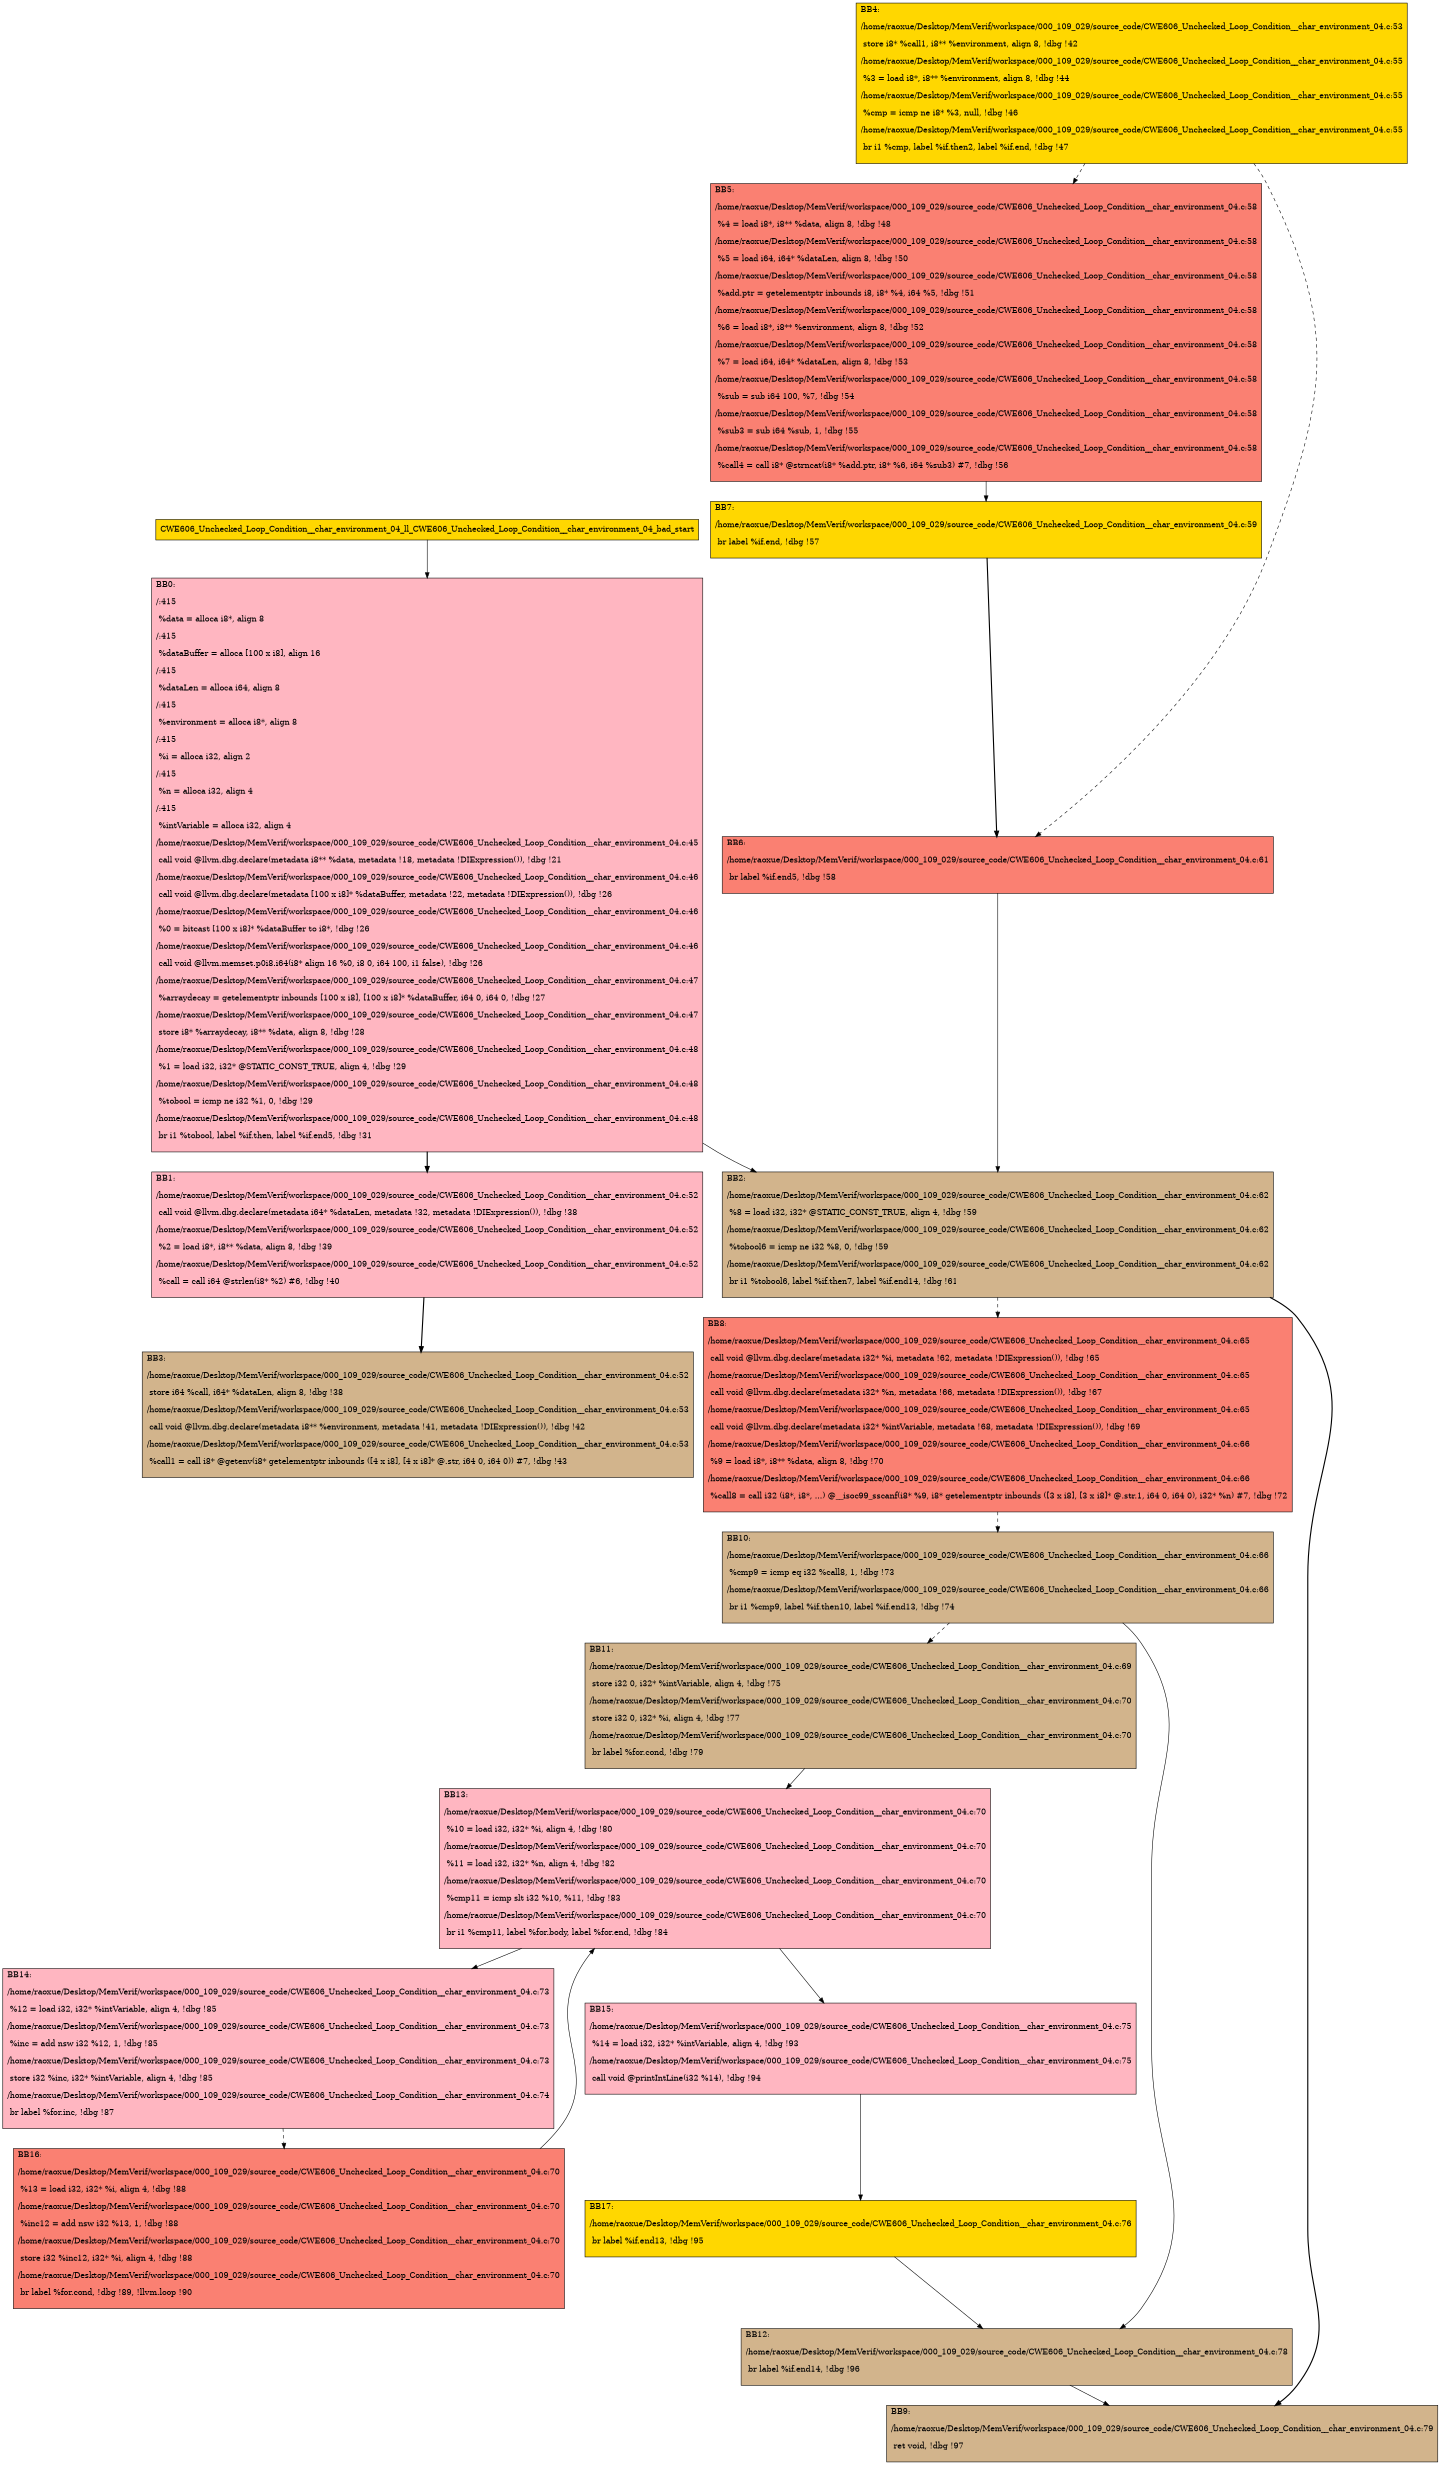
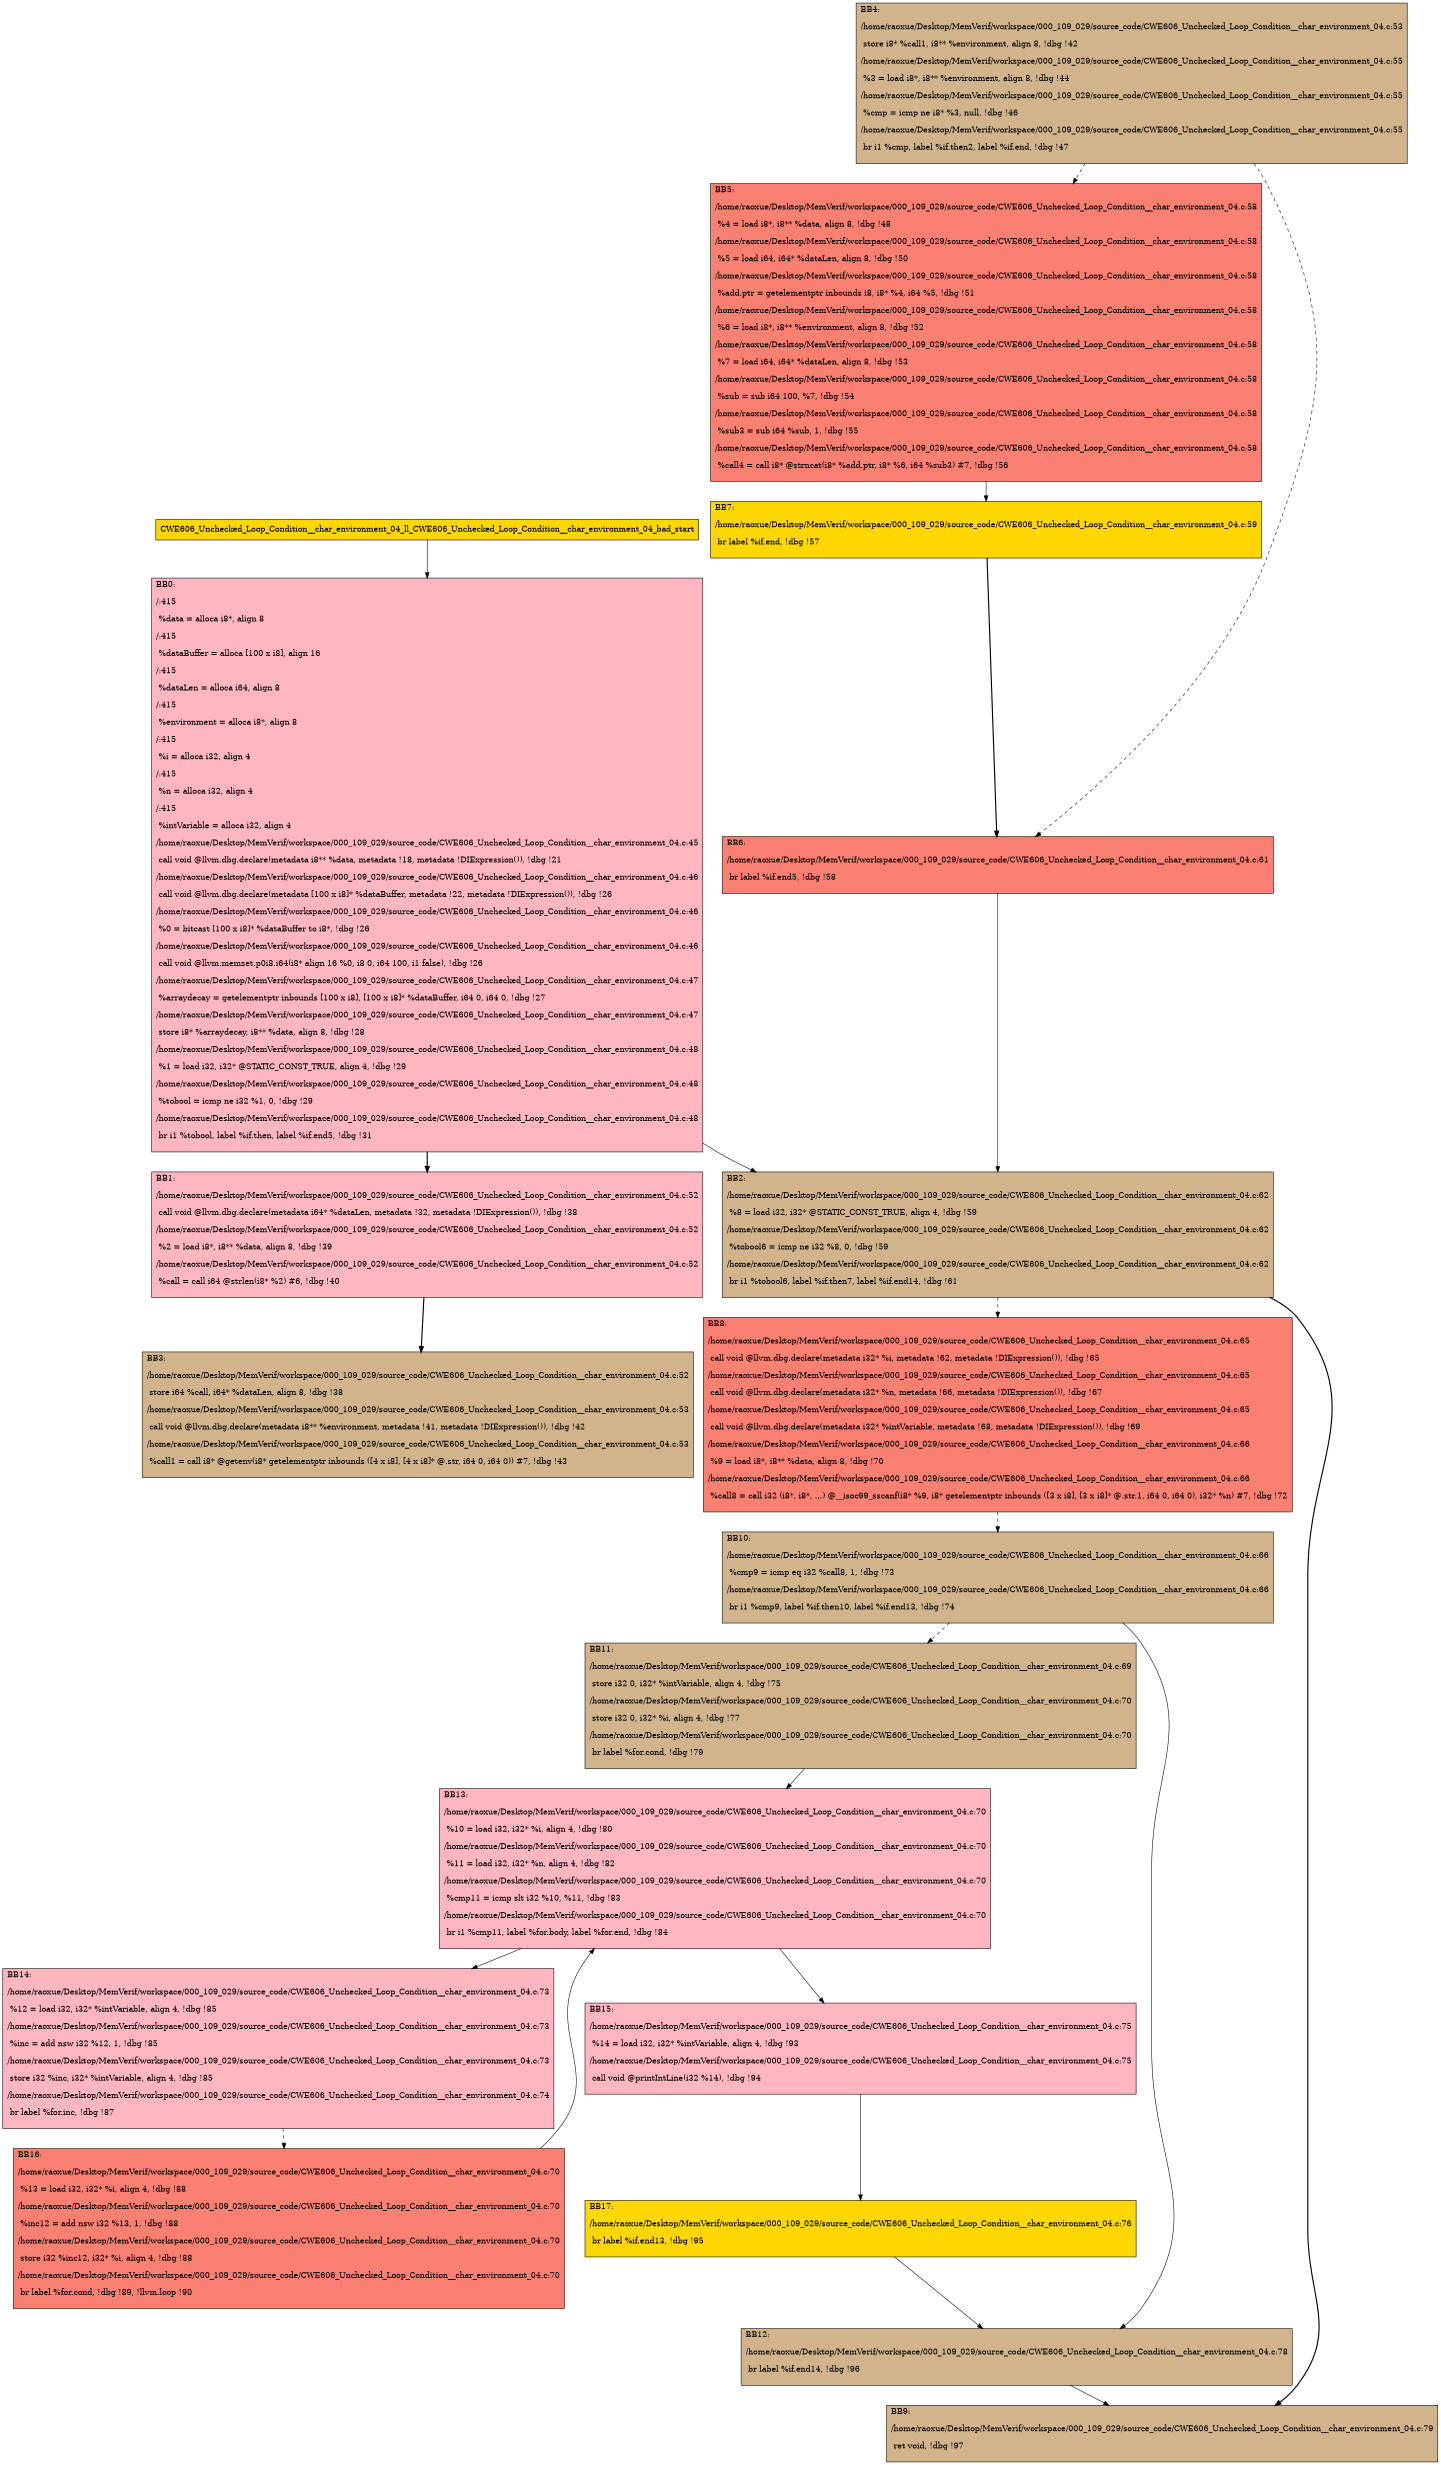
node "BB4:": fillcolor gold -> tan
node "BB0:": text "%i = alloca i32, align 2" -> "%i = alloca i32, align 4"
